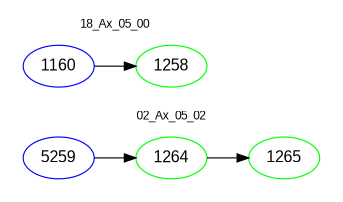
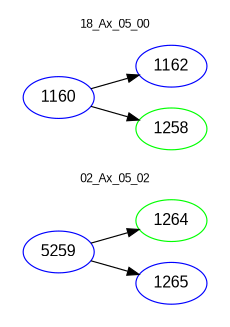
node "1162": added
edge "1264" -> "1265": now "5259" -> "1265"
node "1265": color green -> blue
